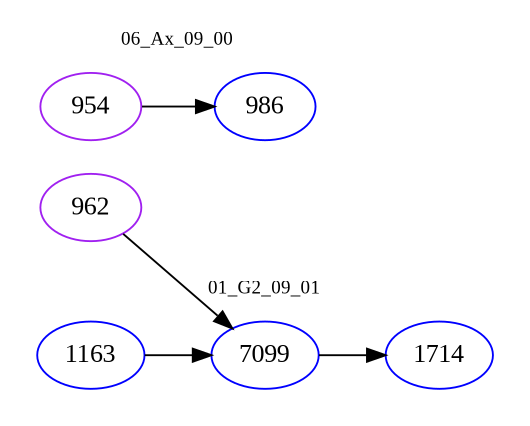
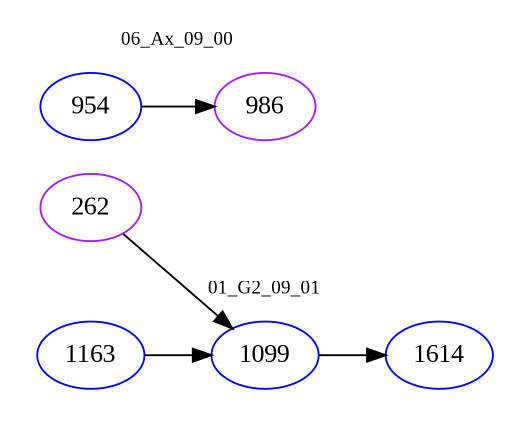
node "954": color purple -> blue
node "986": color blue -> purple
node "962": label "962" -> "262"
node "7099": label "7099" -> "1099"
node "1714": label "1714" -> "1614"
